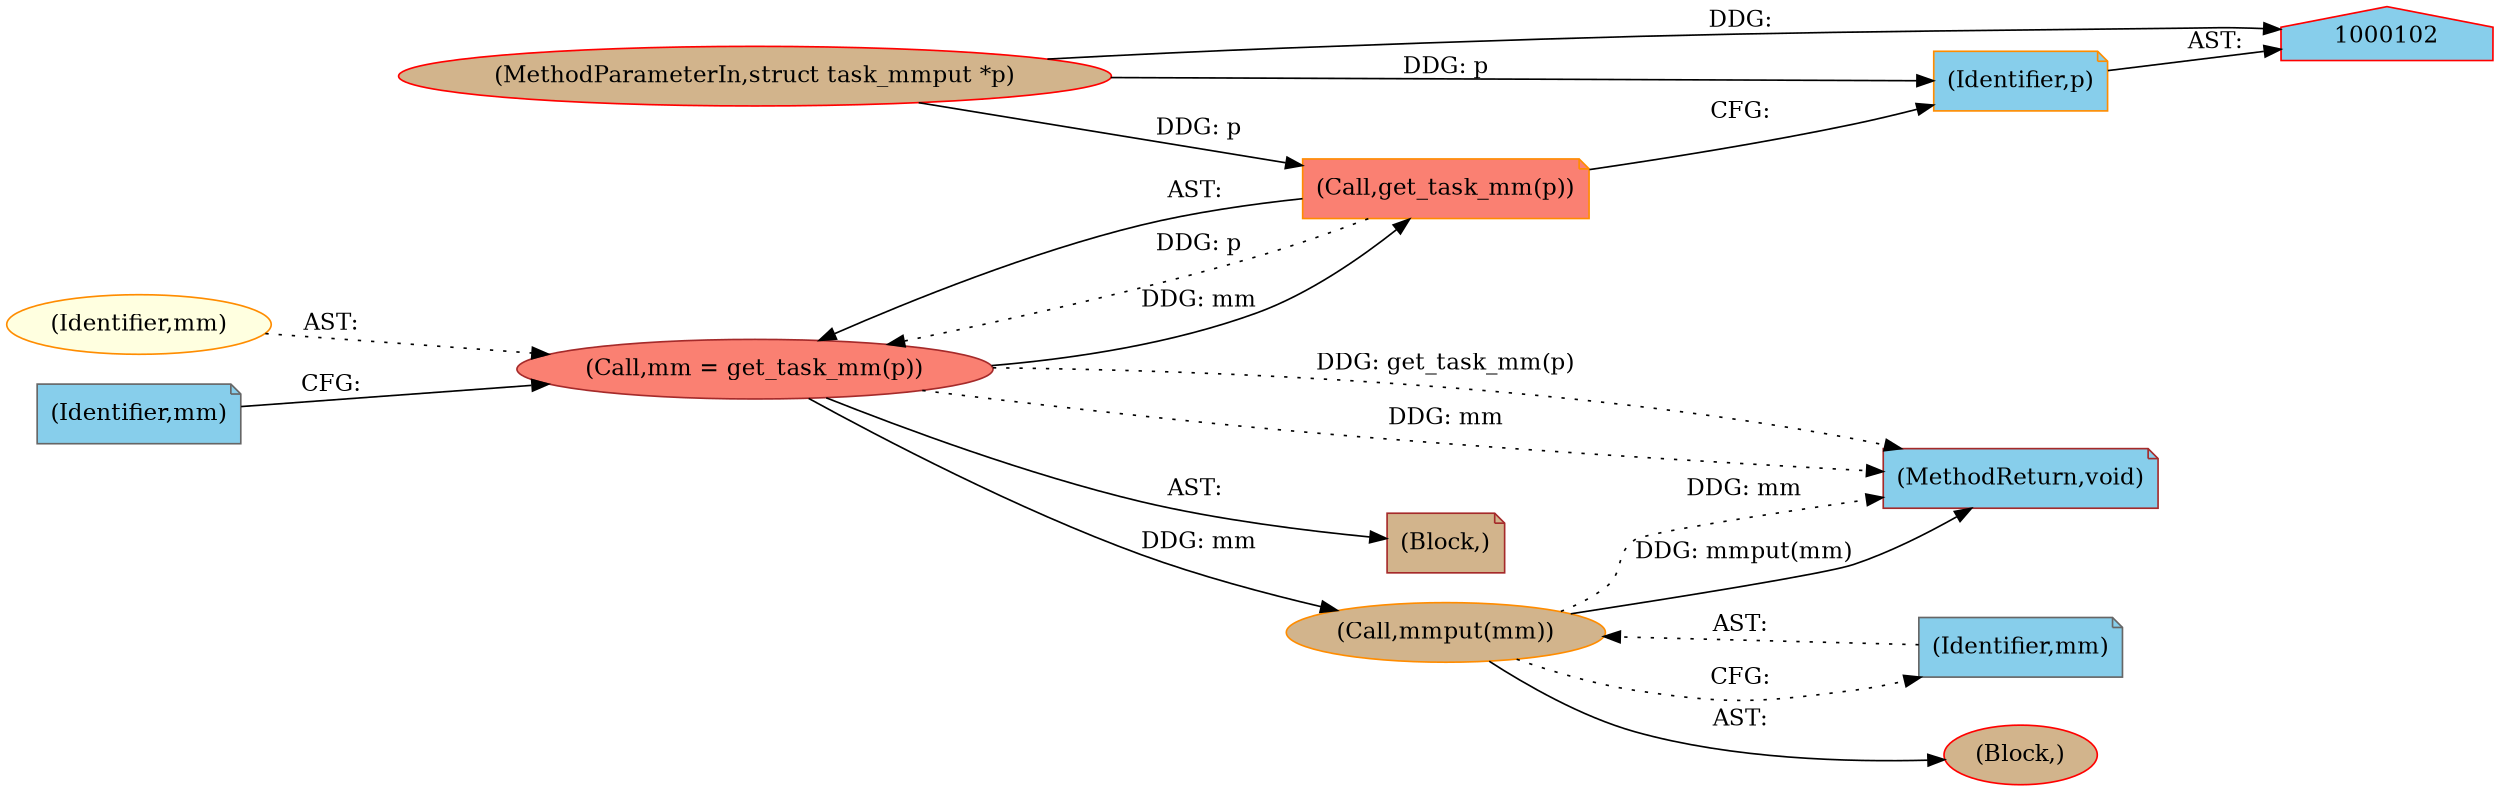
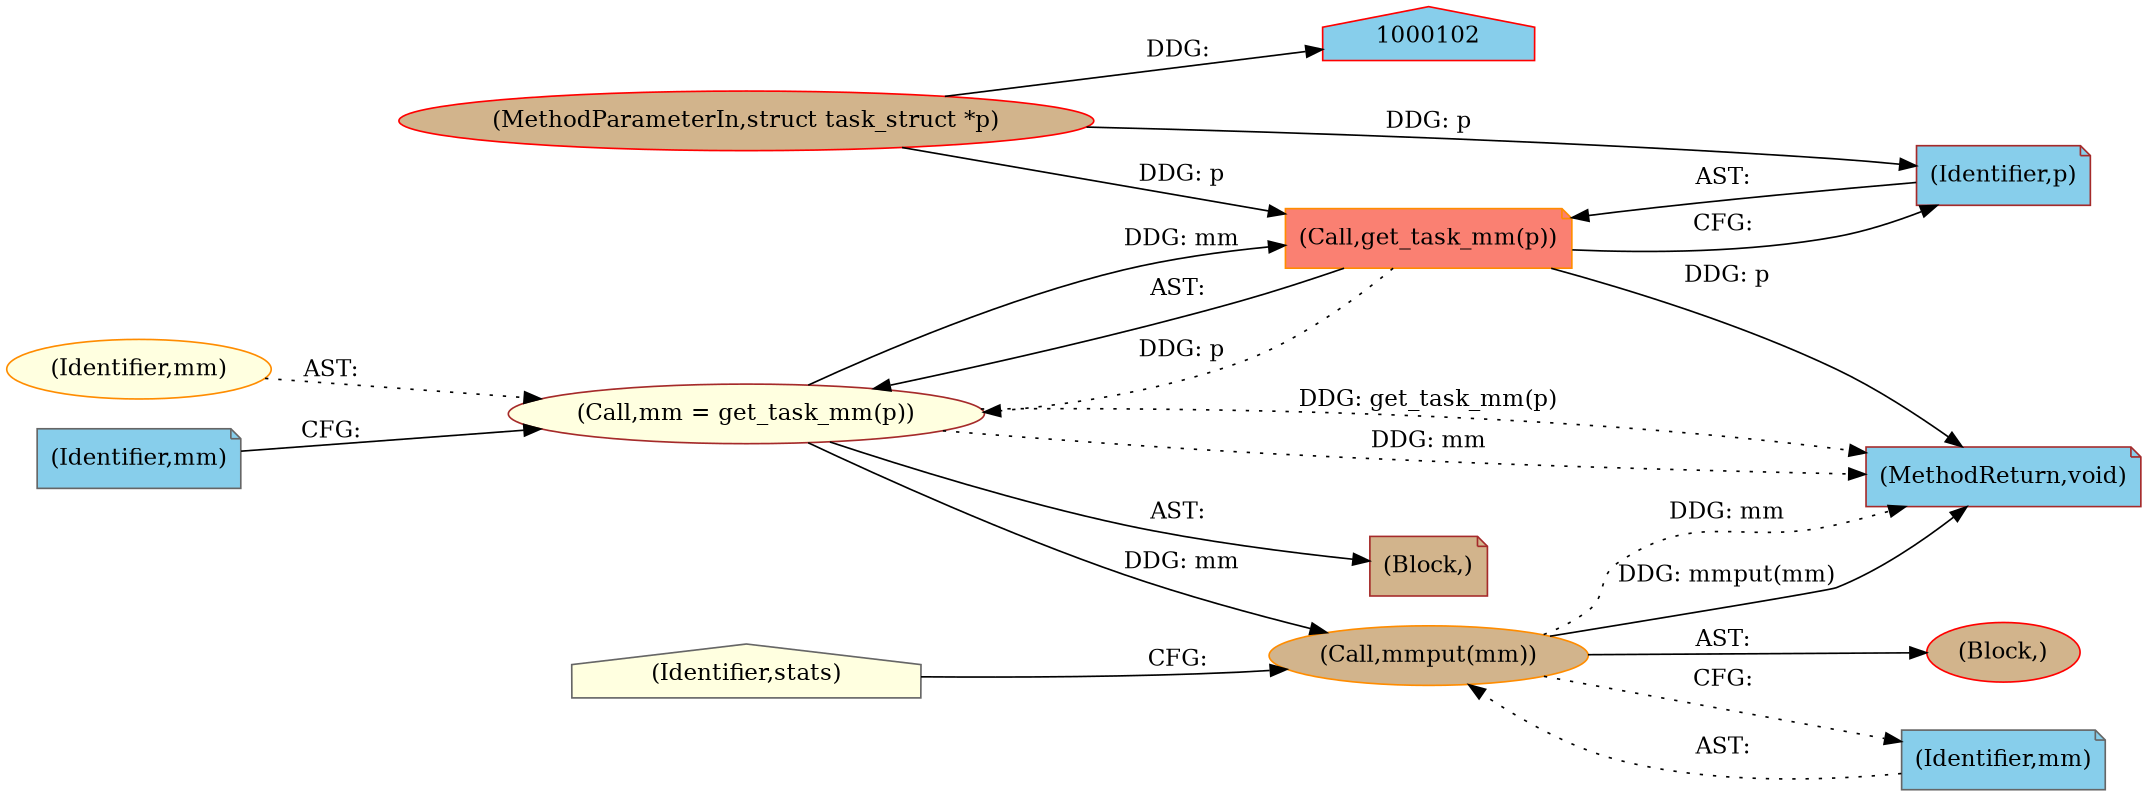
edge "(Identifier,p)" -> "1000102": now "(Identifier,p)" -> "(Call,get_task_mm(p))"
node "(MethodParameterIn,struct task_mmput *p)": label "(MethodParameterIn,struct task_mmput *p)" -> "(MethodParameterIn,struct task_struct *p)"
node "(Identifier,p)": color darkorange -> brown
edge "(Call,get_task_mm(p))" -> "(MethodReturn,void)": added, label "DDG: p"
node "(Call,mm = get_task_mm(p))": fillcolor salmon -> lightyellow
node "(Identifier,stats)": added
